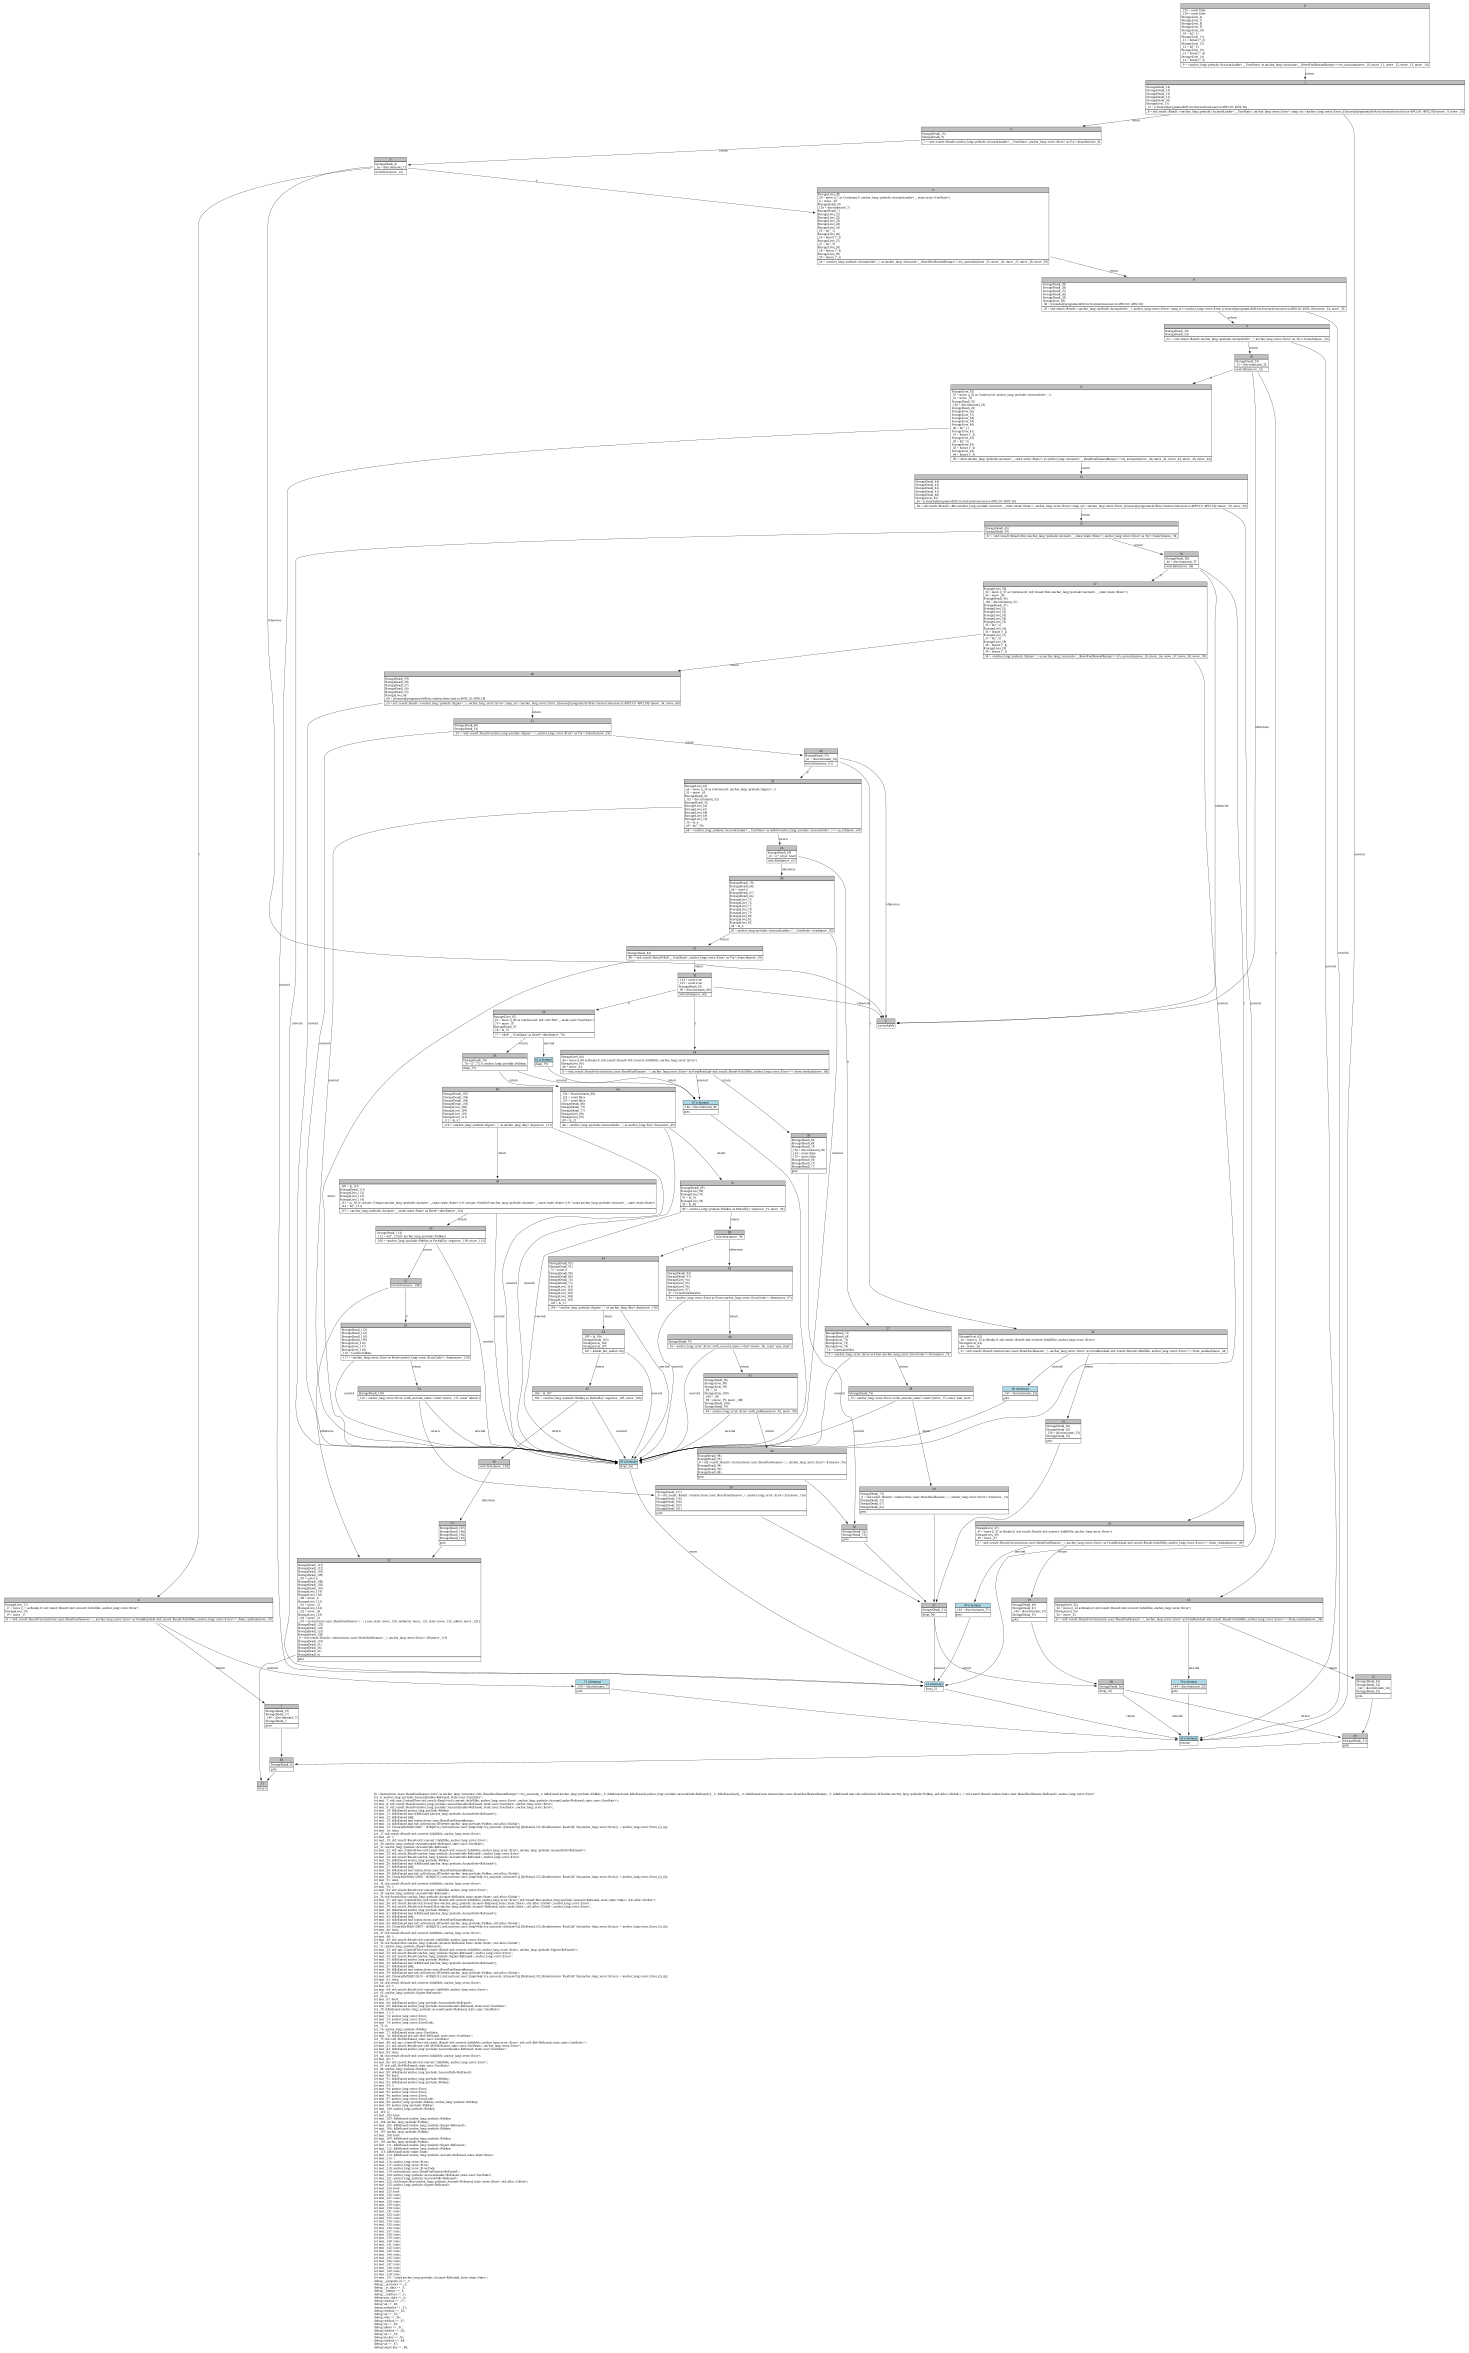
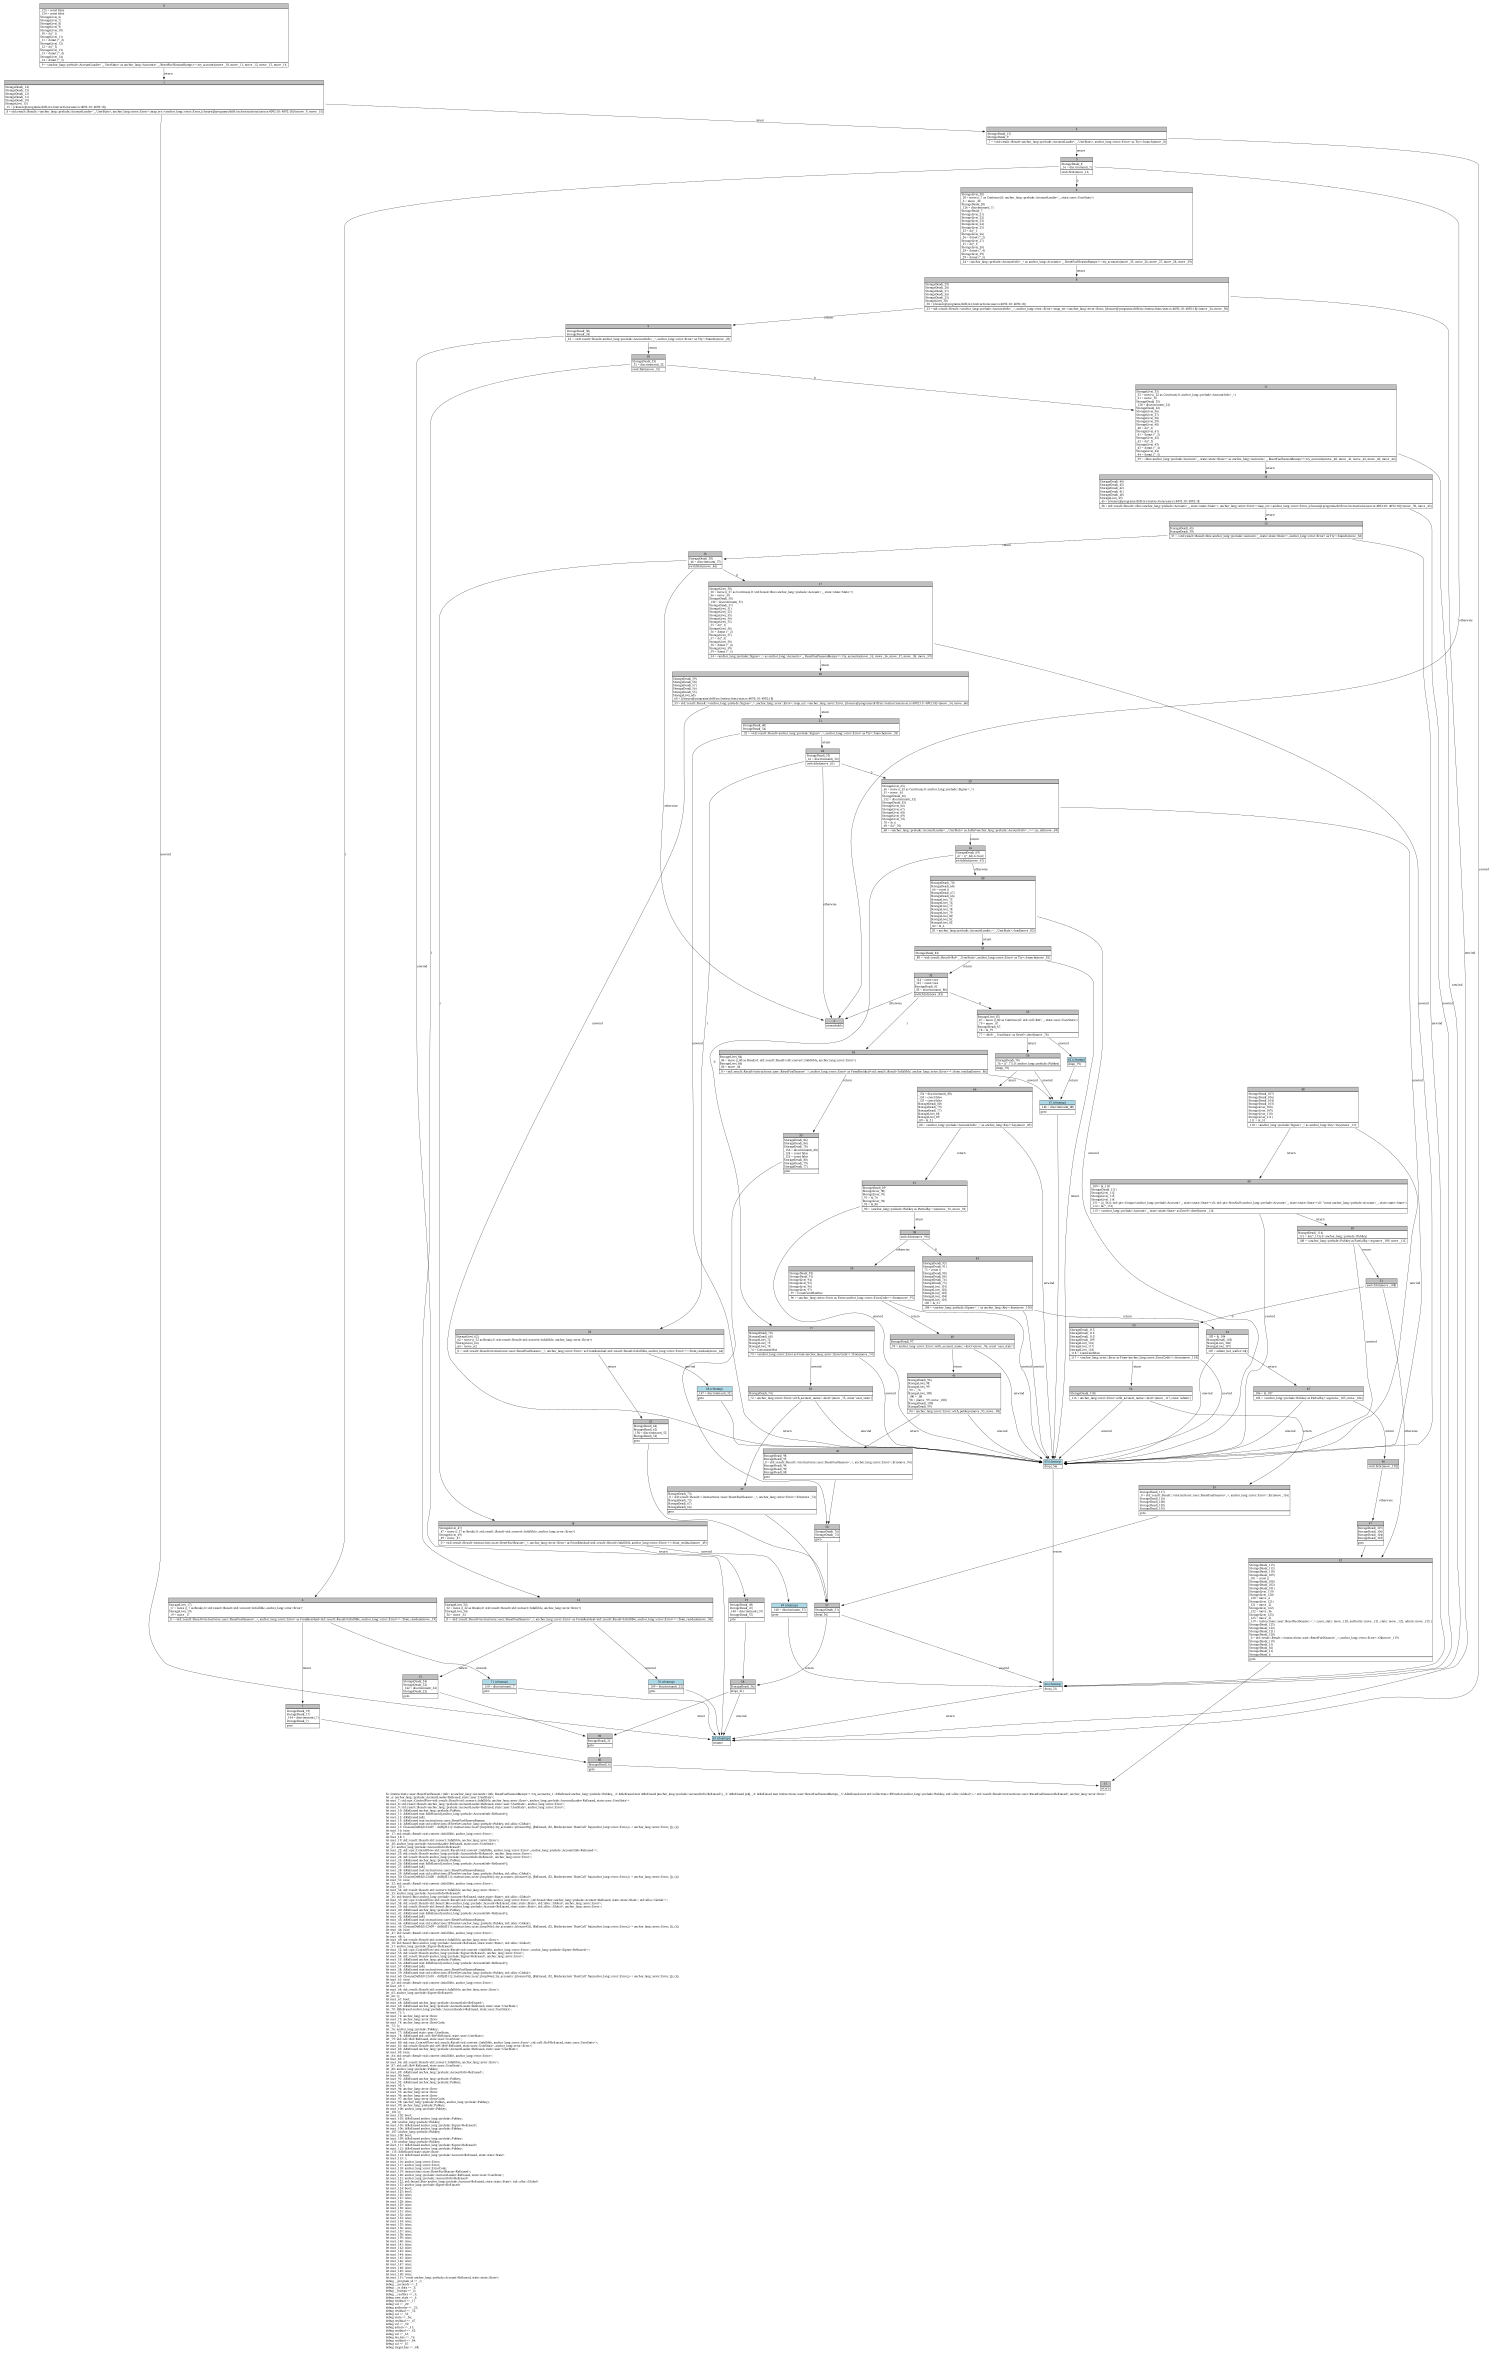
edge "10" -> "5": removed, label "otherwise"
edge "2" -> "65 (cleanup)": added, label "unwind"
edge "27" -> "28": label "return" -> "unwind"
